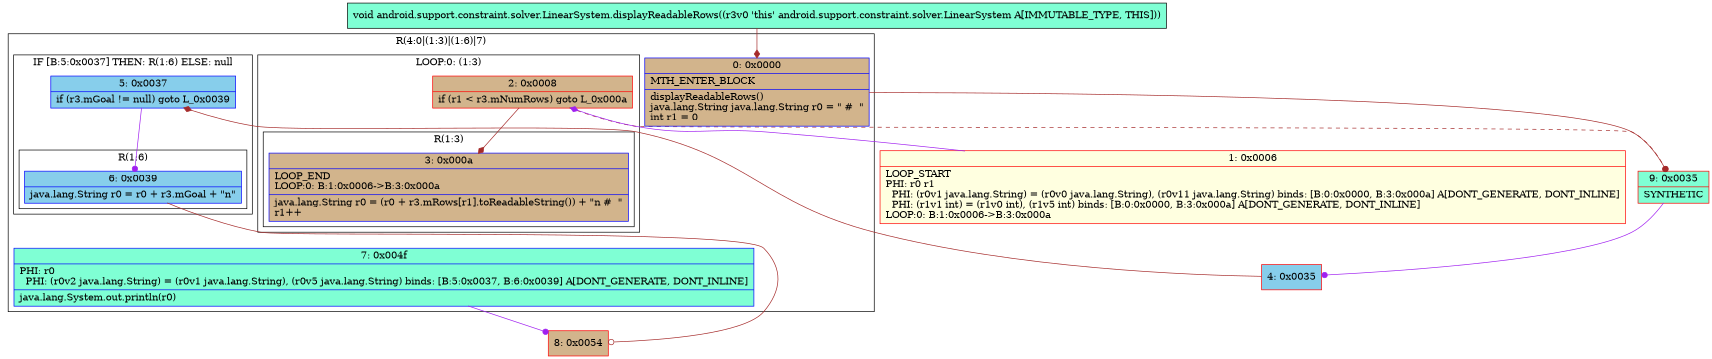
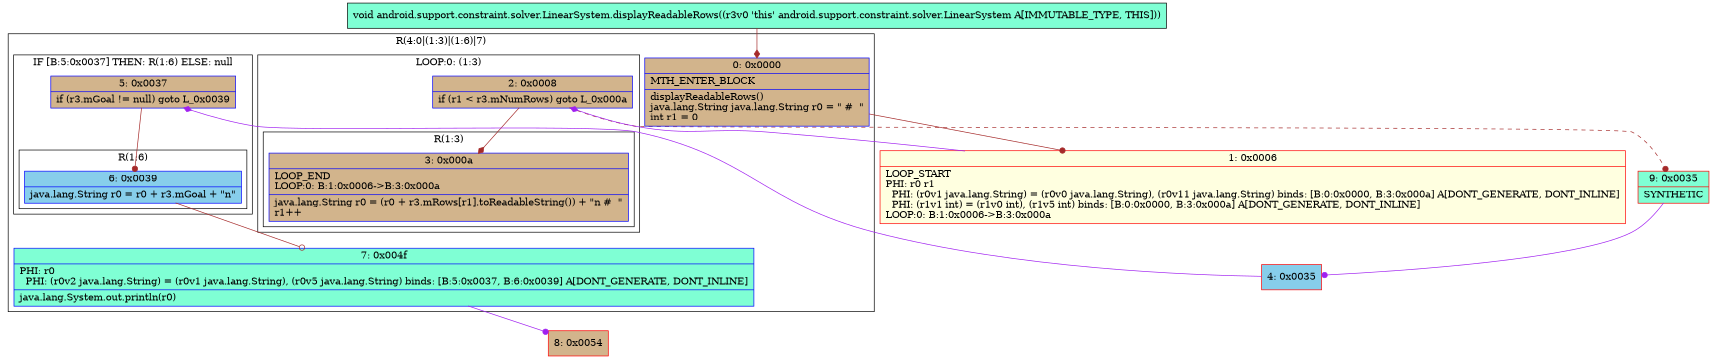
node "5: 0x0037": fillcolor skyblue -> tan
node "2: 0x0008": color red -> blue
edge "0: 0x0000" -> "9: 0x0035": now "0: 0x0000" -> "1: 0x0006"
edge "5: 0x0037" -> "6: 0x0039": color purple -> brown
edge "4: 0x0035" -> "5: 0x0037": color brown -> purple
edge "6: 0x0039" -> "8: 0x0054": now "6: 0x0039" -> "7: 0x004f"
